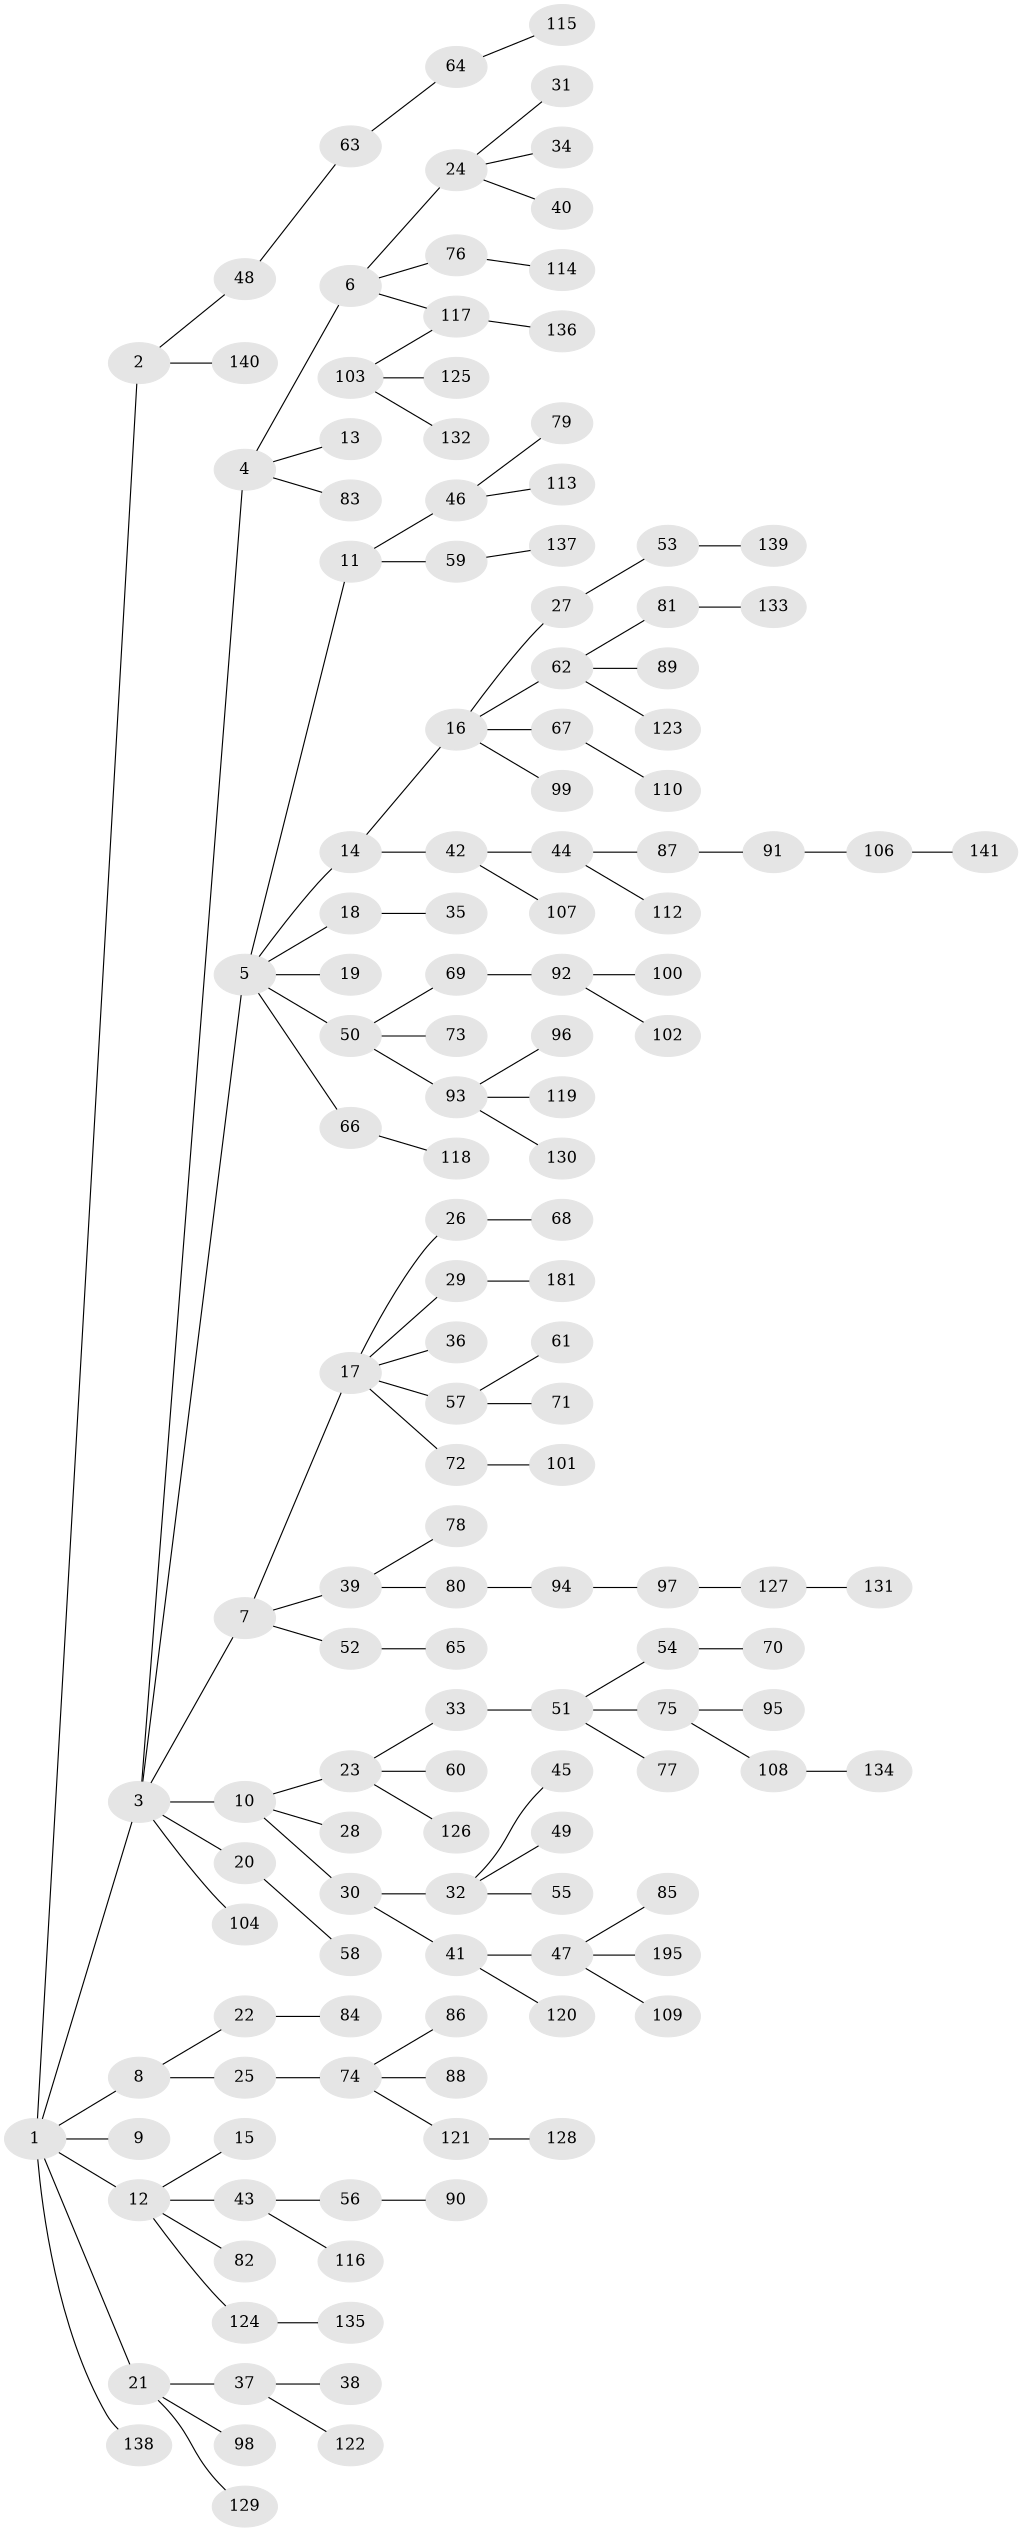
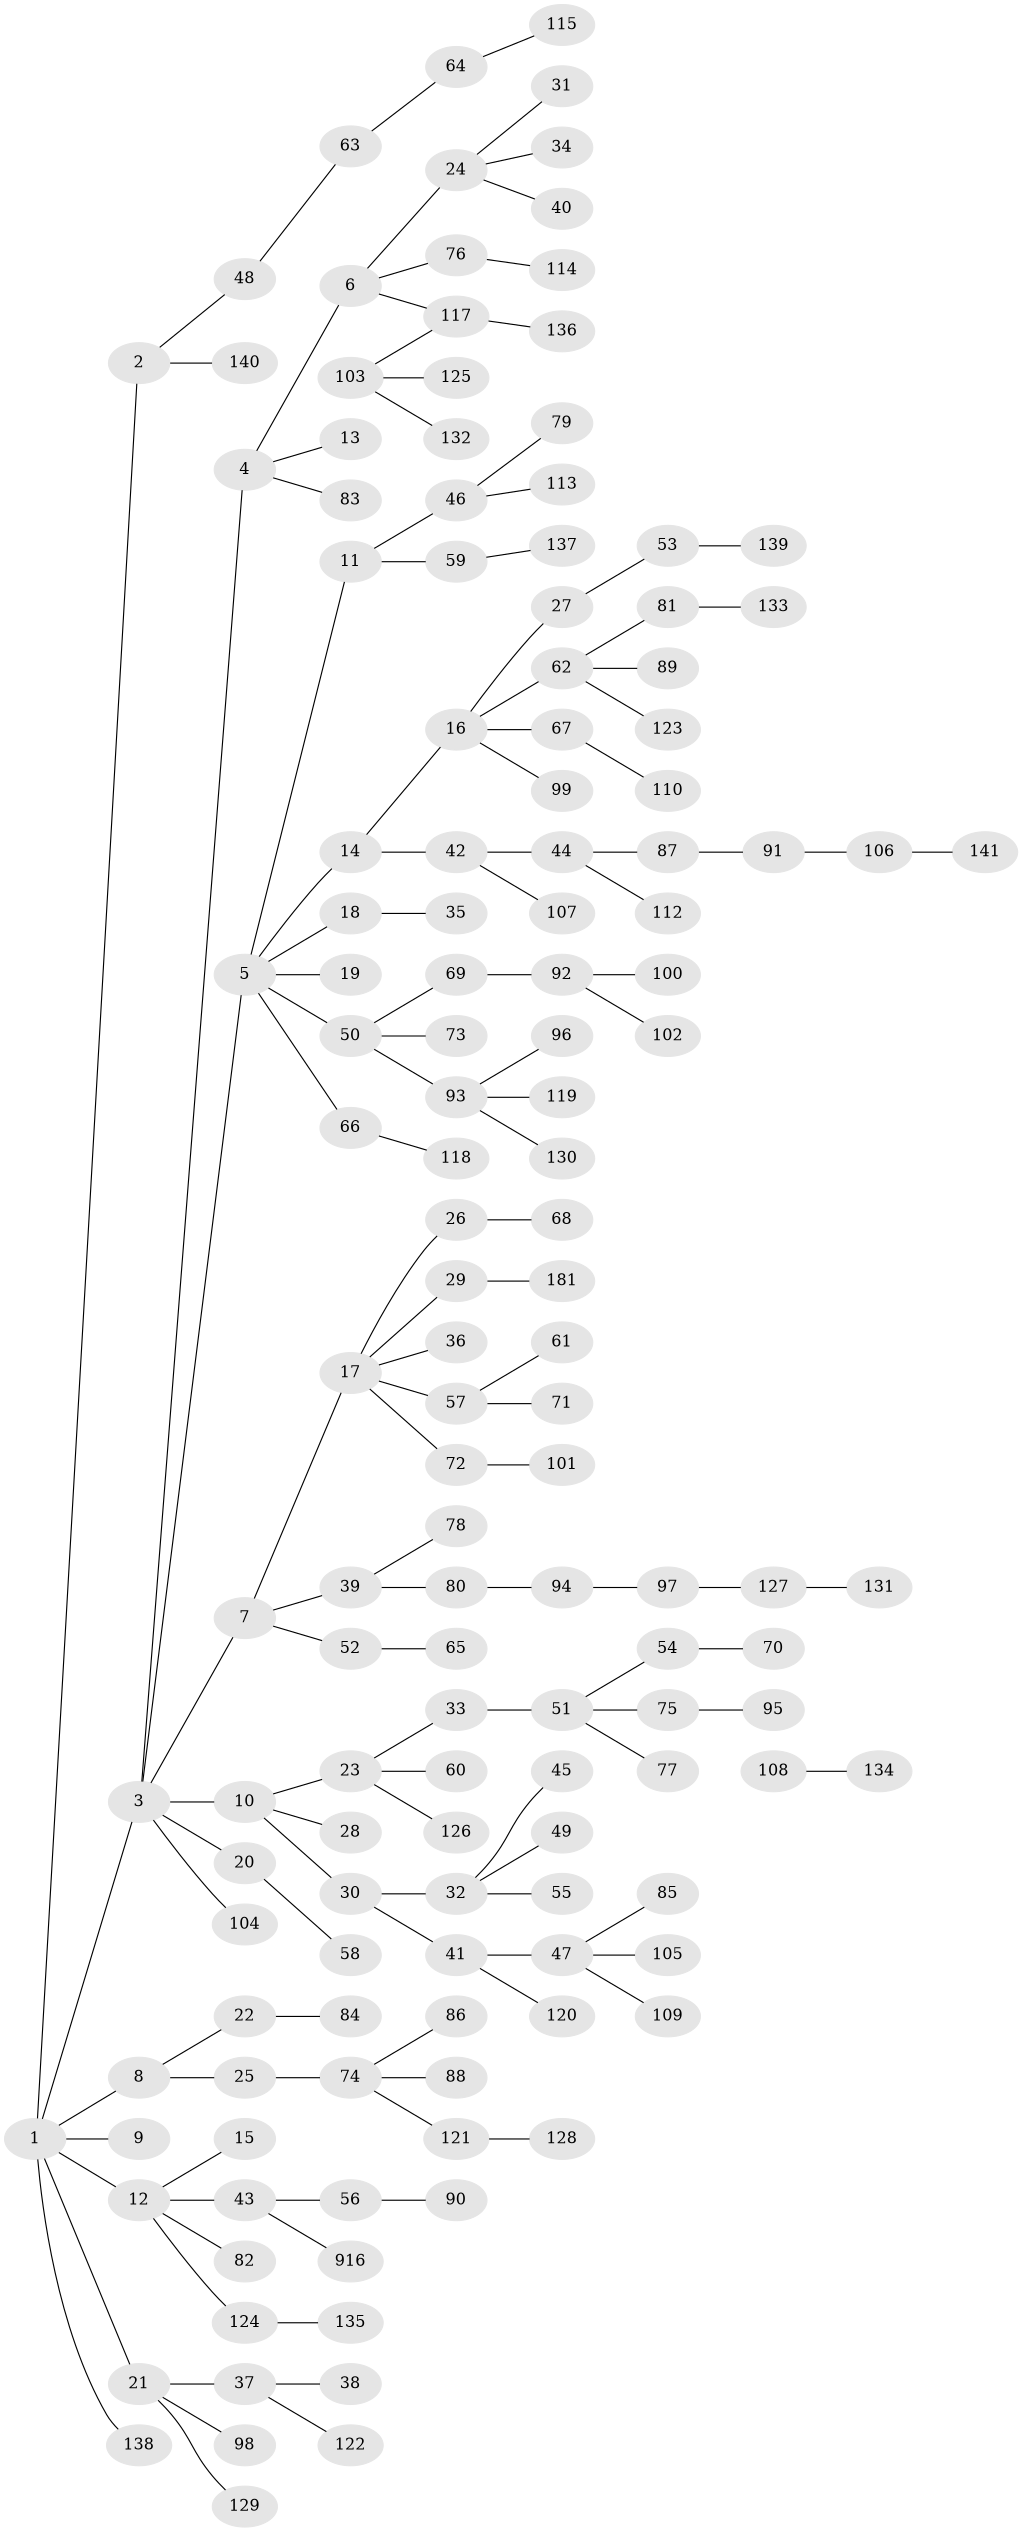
edge "75" -- "108": removed
node "195": label "195" -> "105"
node "116": label "116" -> "916"
